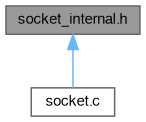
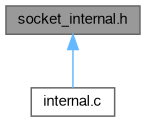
node "socket.c": label "socket.c" -> "internal.c"
